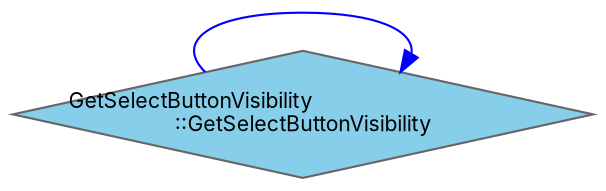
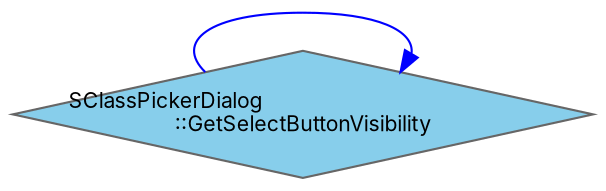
node "GetSelectButtonVisibility ::GetSelectButtonVisibility": label "GetSelectButtonVisibility ::GetSelectButtonVisibility" -> "SClassPickerDialog ::GetSelectButtonVisibility"
